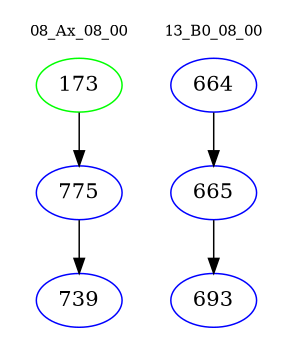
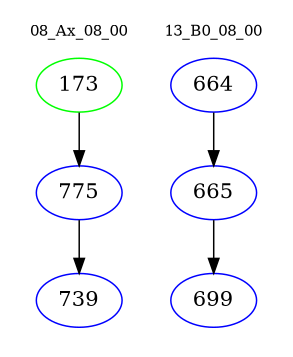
node "693": label "693" -> "699"
